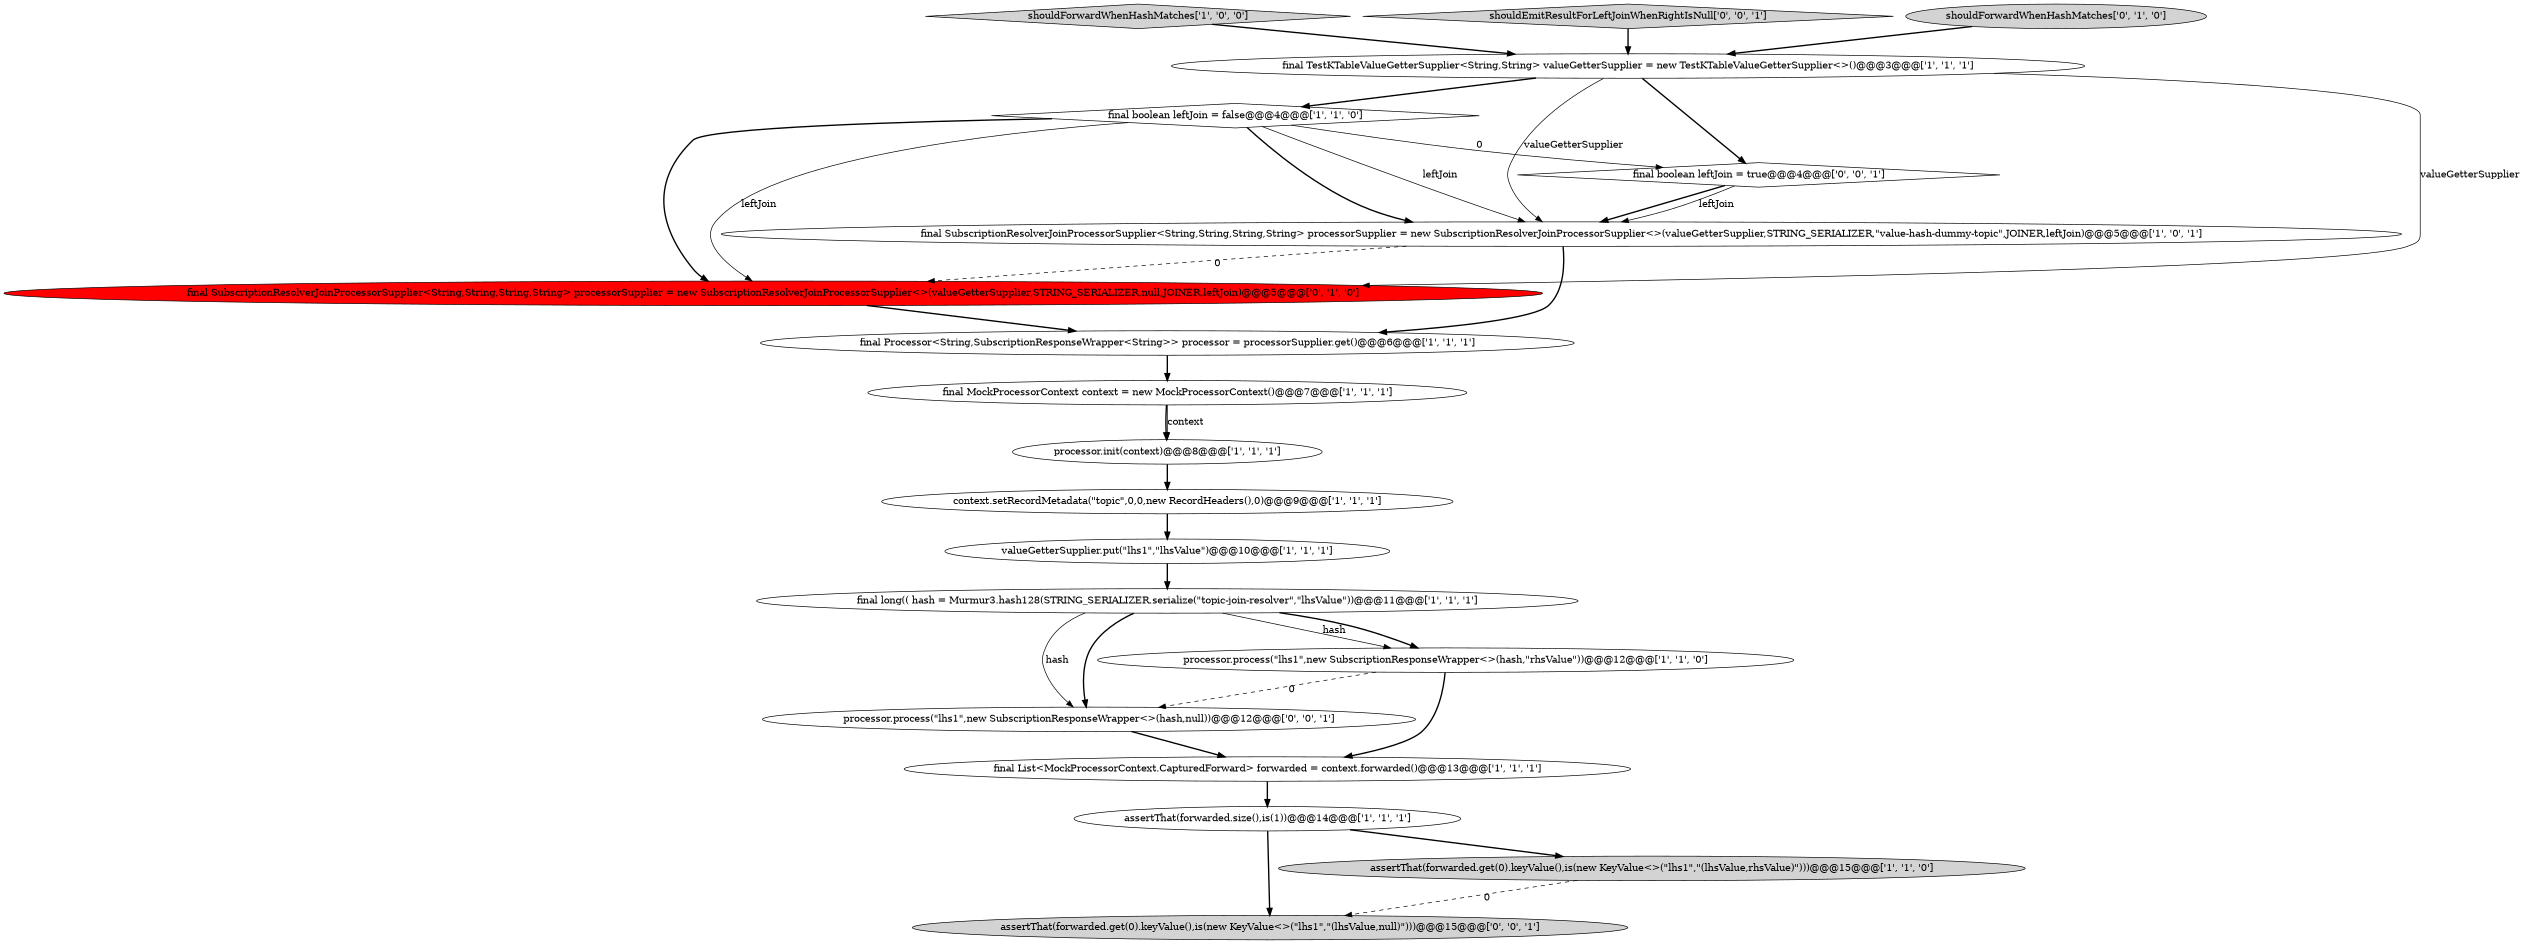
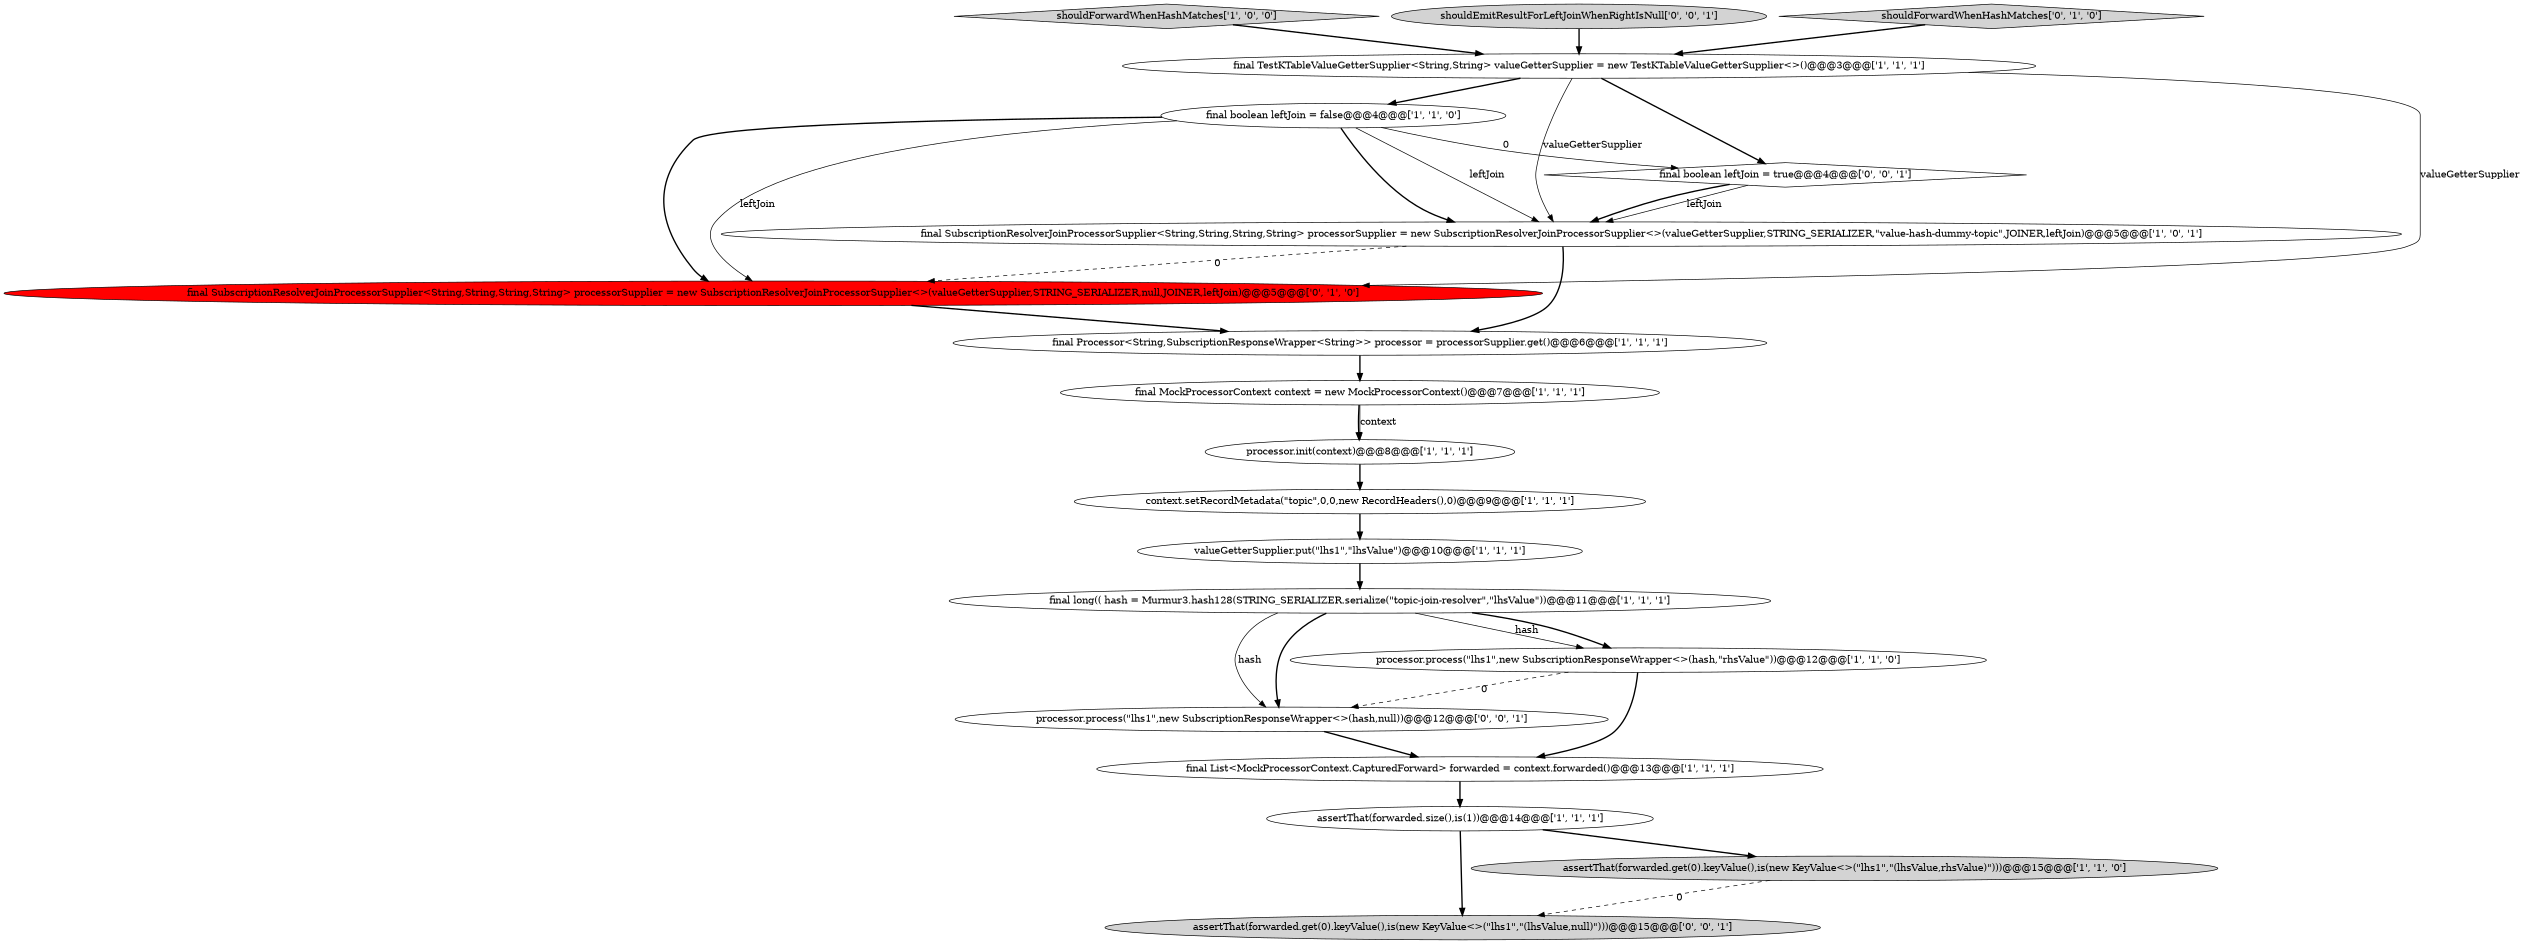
node "shouldEmitResultForLeftJoinWhenRightIsNull['0', '0', '1']": shape diamond -> ellipse
node "shouldForwardWhenHashMatches['0', '1', '0']": shape ellipse -> diamond
node "final boolean leftJoin = false@@@4@@@['1', '1', '0']": shape diamond -> ellipse
